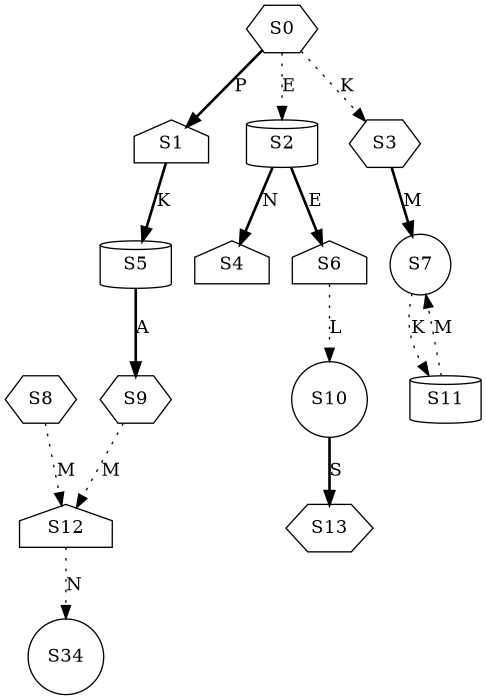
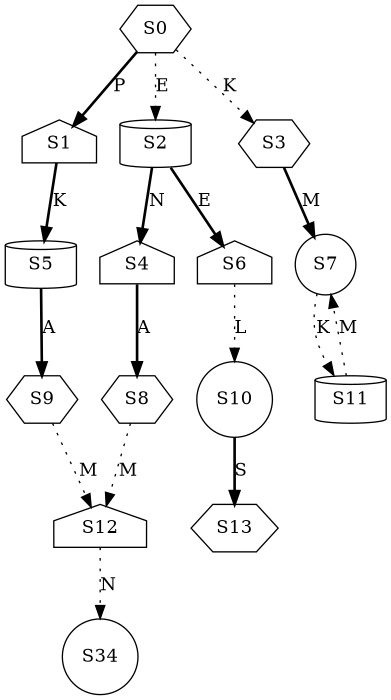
edge "S4" -> "S8": added, label "A"
